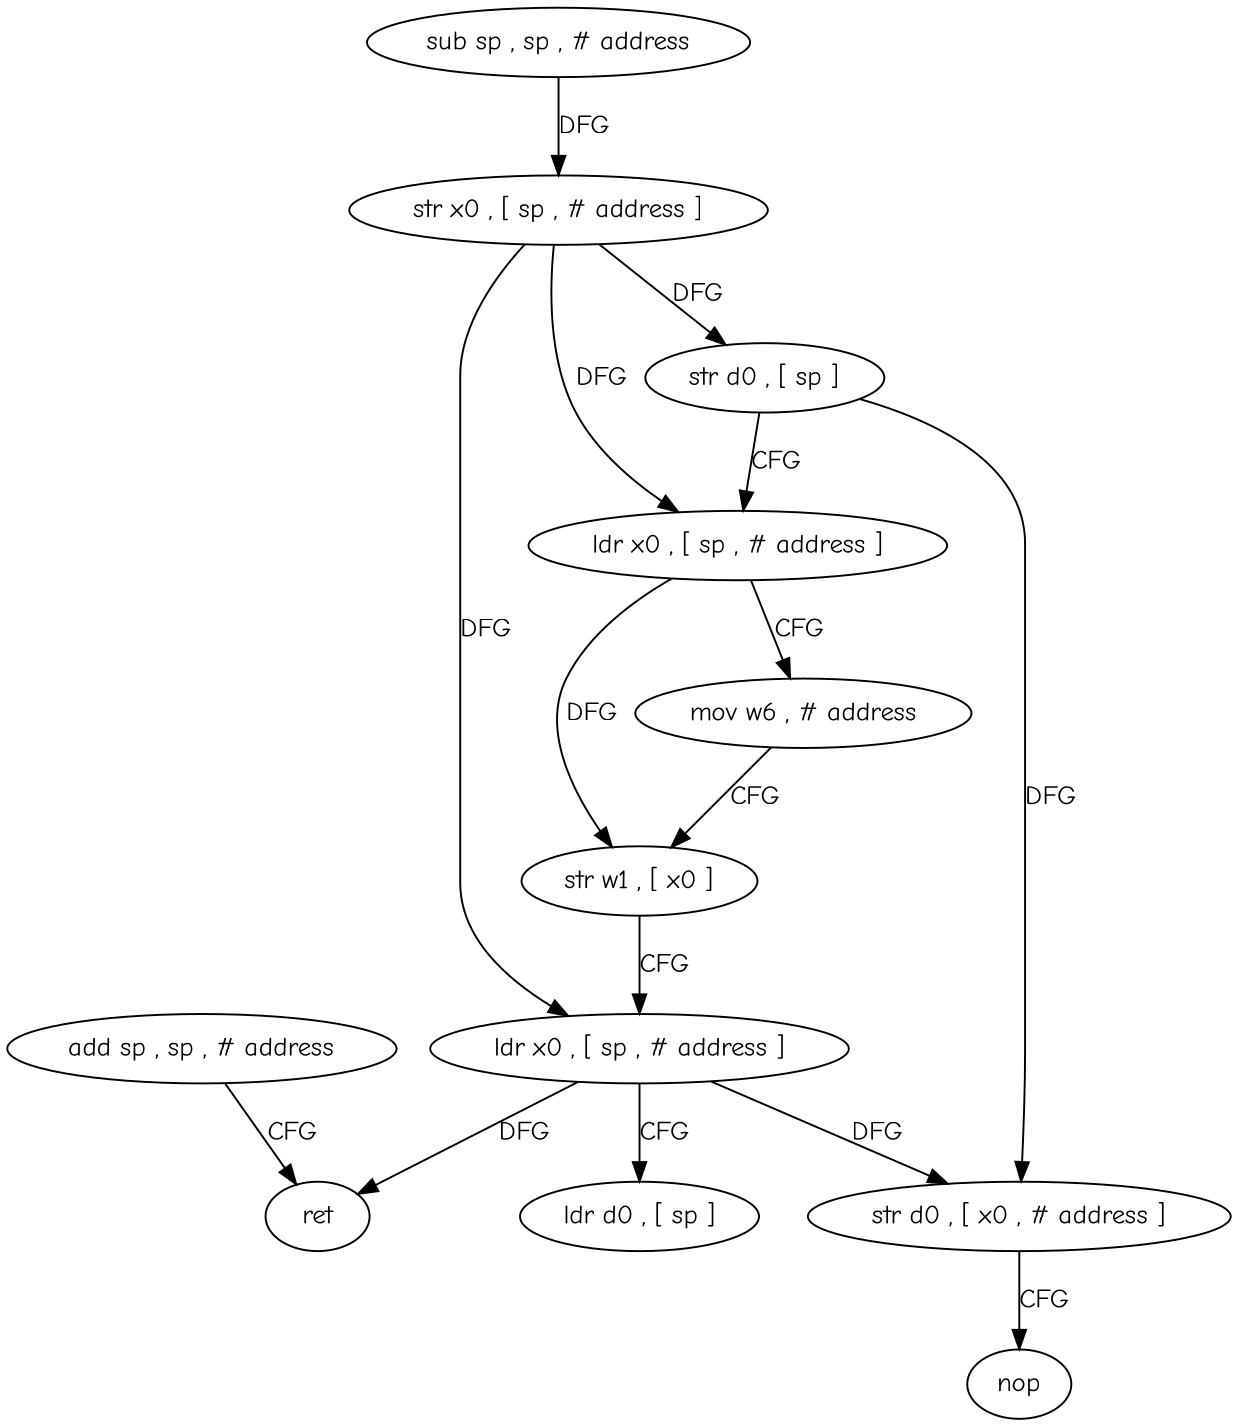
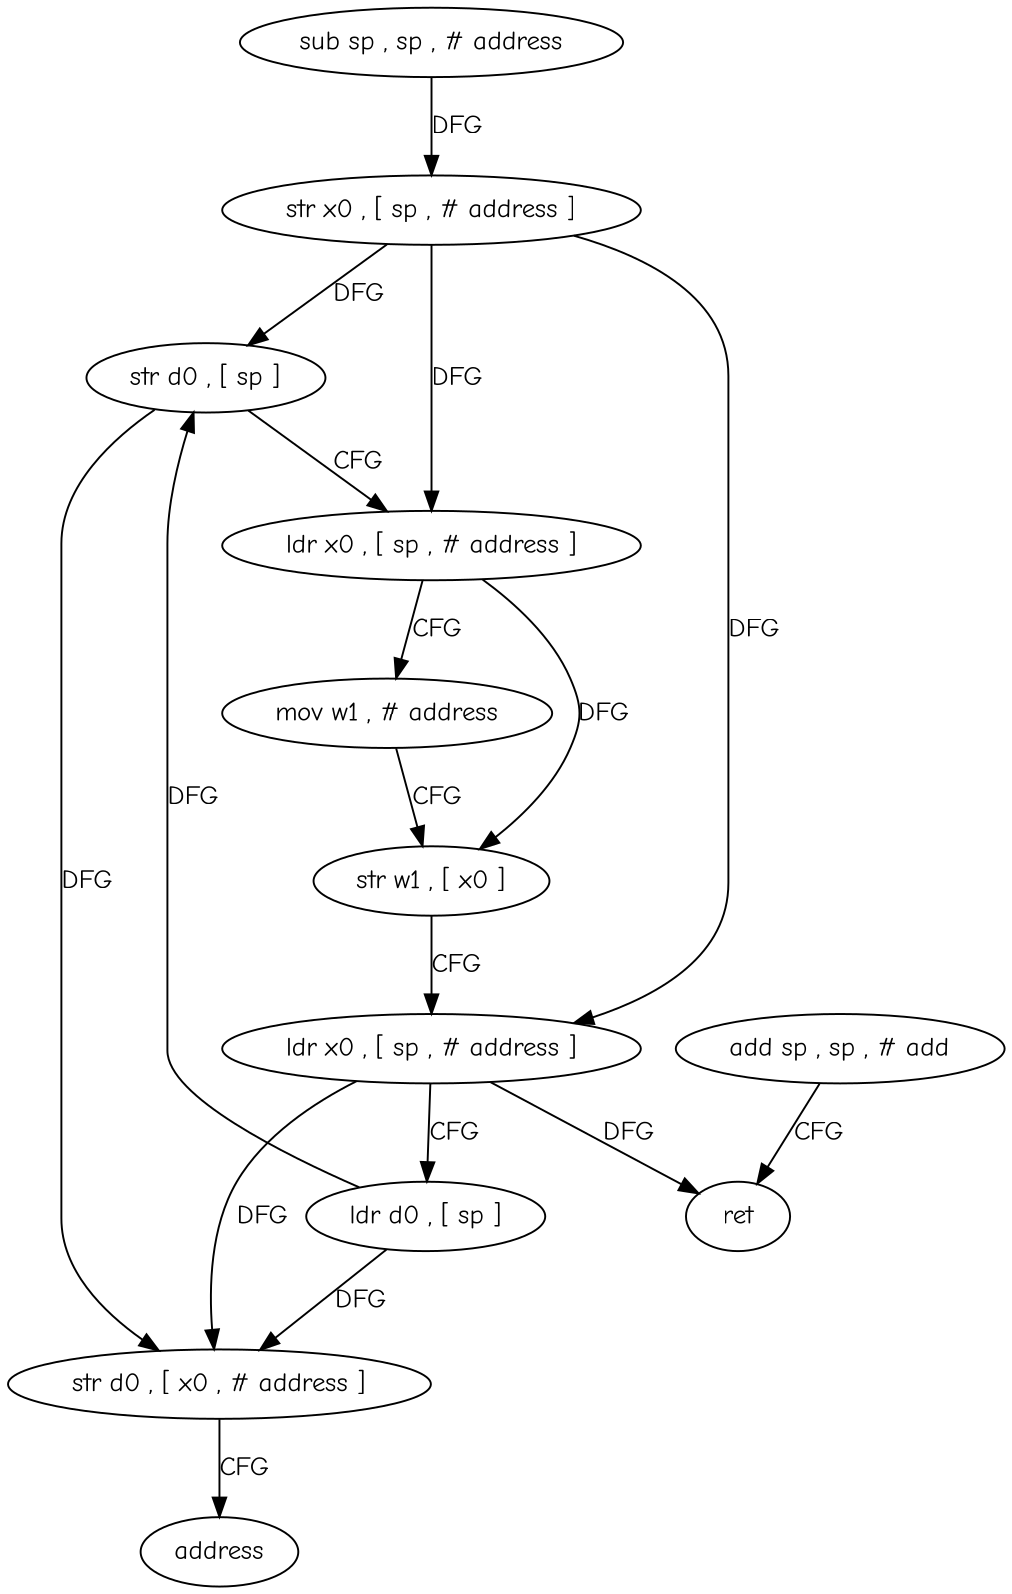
node "mov w6 , # address": label "mov w6 , # address" -> "mov w1 , # address"
edge "ldr d0 , [ sp ]" -> "str d0 , [ sp ]": added, label "DFG"
node "add sp , sp , # address": label "add sp , sp , # address" -> "add sp , sp , # add"
edge "ldr d0 , [ sp ]" -> "str d0 , [ x0 , # address ]": added, label "DFG"
node "nop": label "nop" -> "address"
